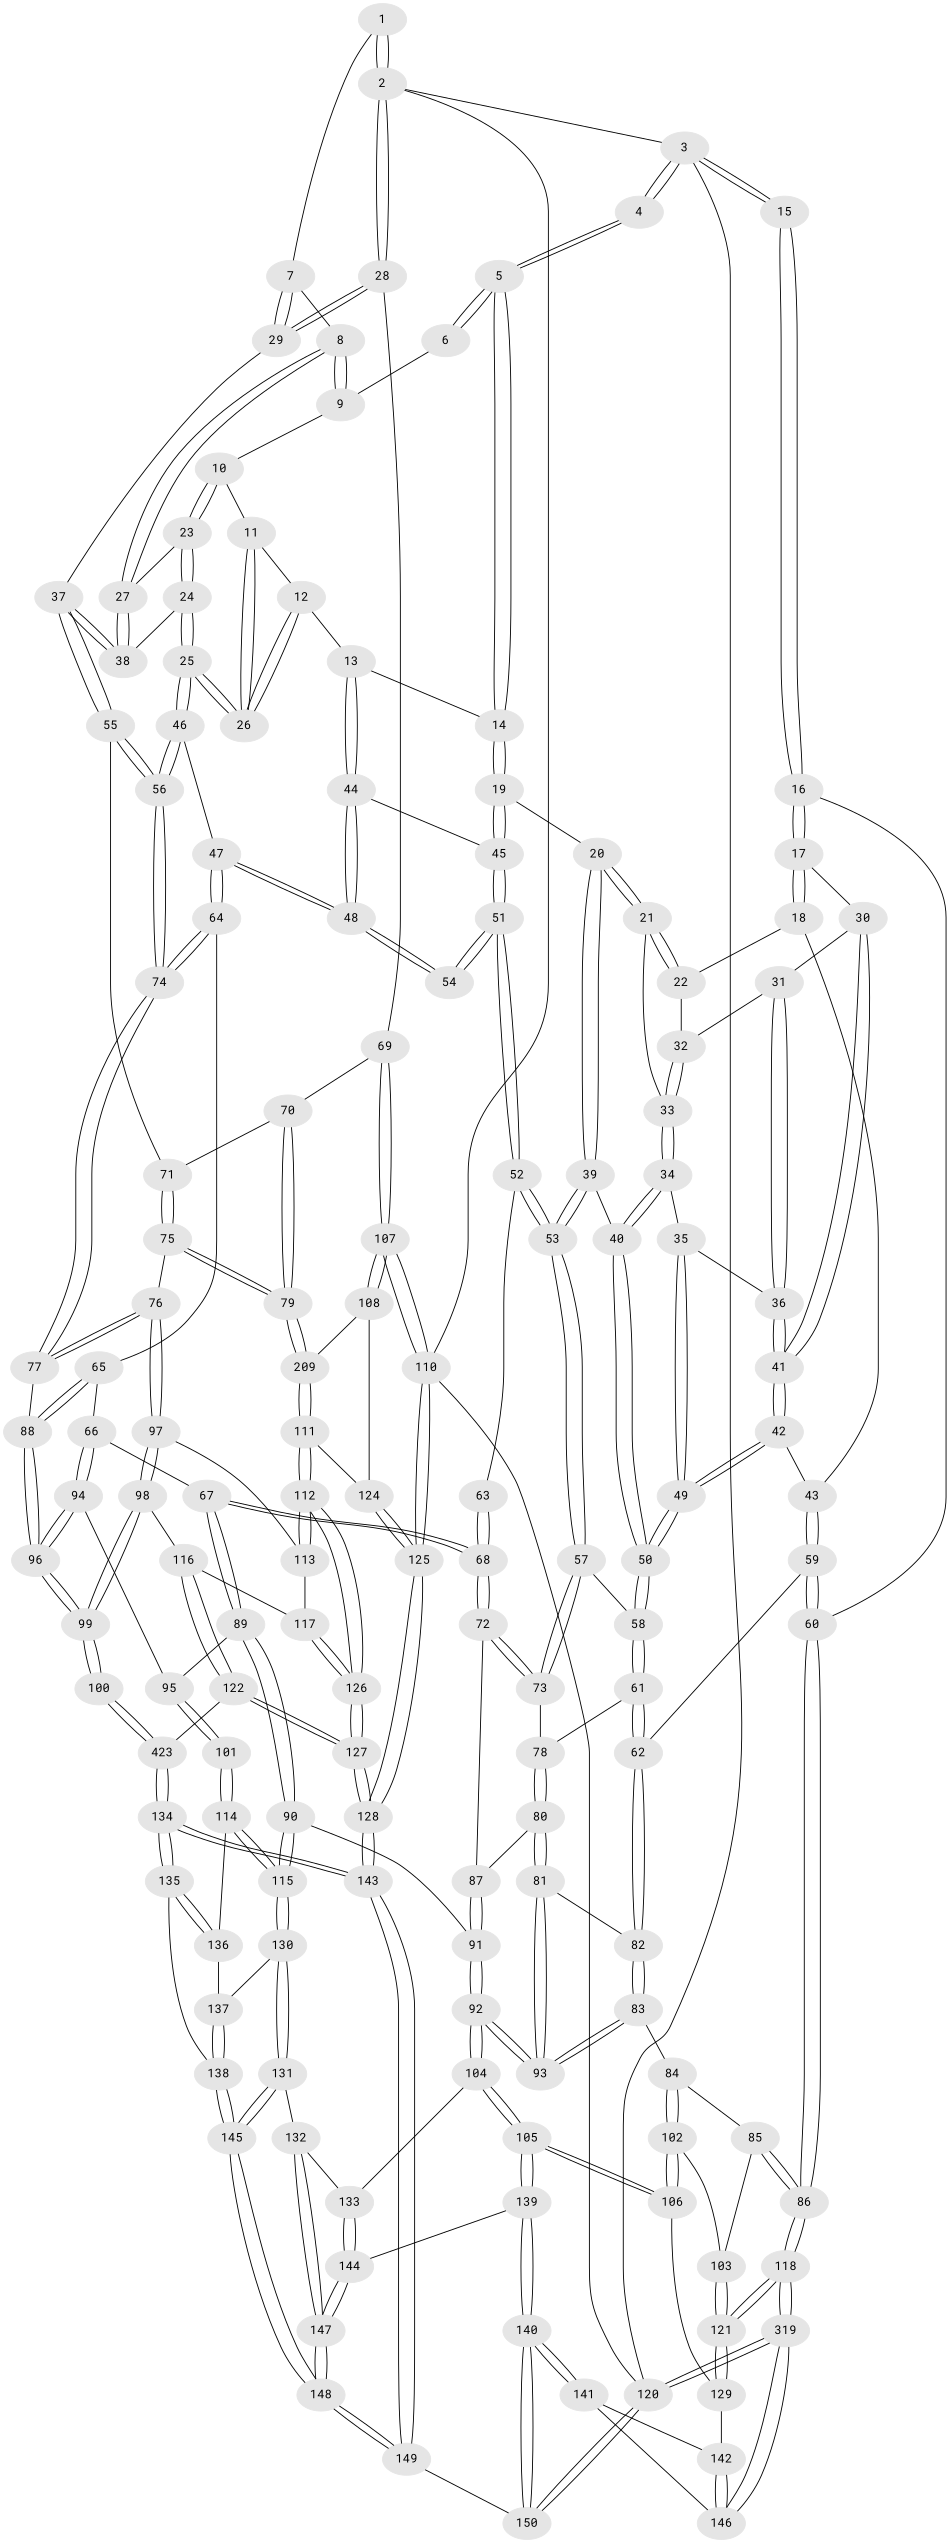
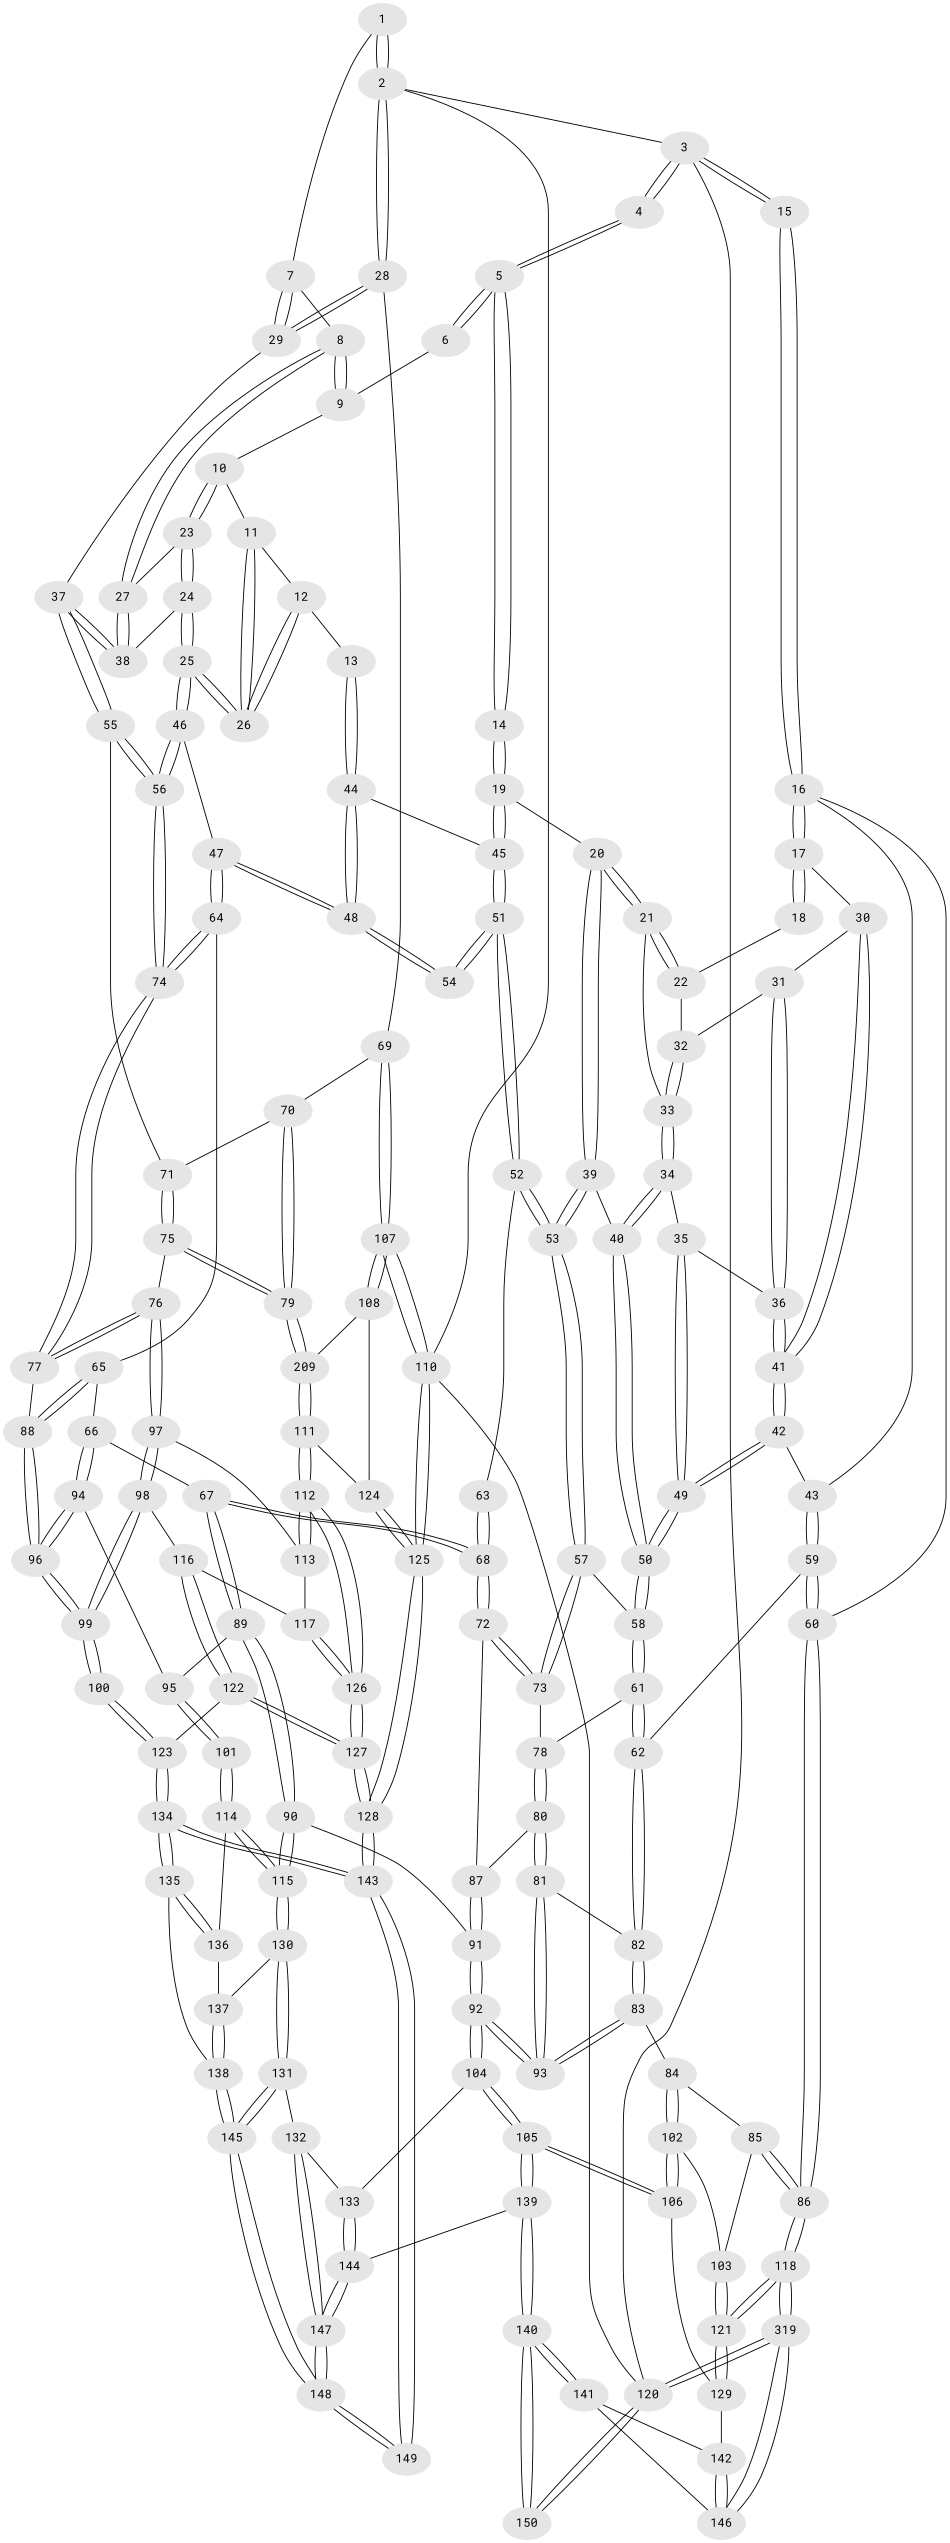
edge "13" -- "14": removed
edge "18" -- "43": now "16" -- "43"
node "423": label "423" -> "123"
edge "149" -- "150": removed
